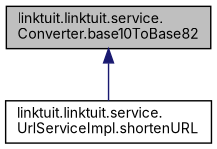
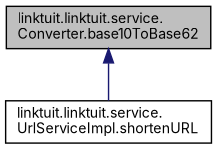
node "linktuit.linktuit.service. Converter.base10ToBase82": label "linktuit.linktuit.service. Converter.base10ToBase82" -> "linktuit.linktuit.service. Converter.base10ToBase62"
